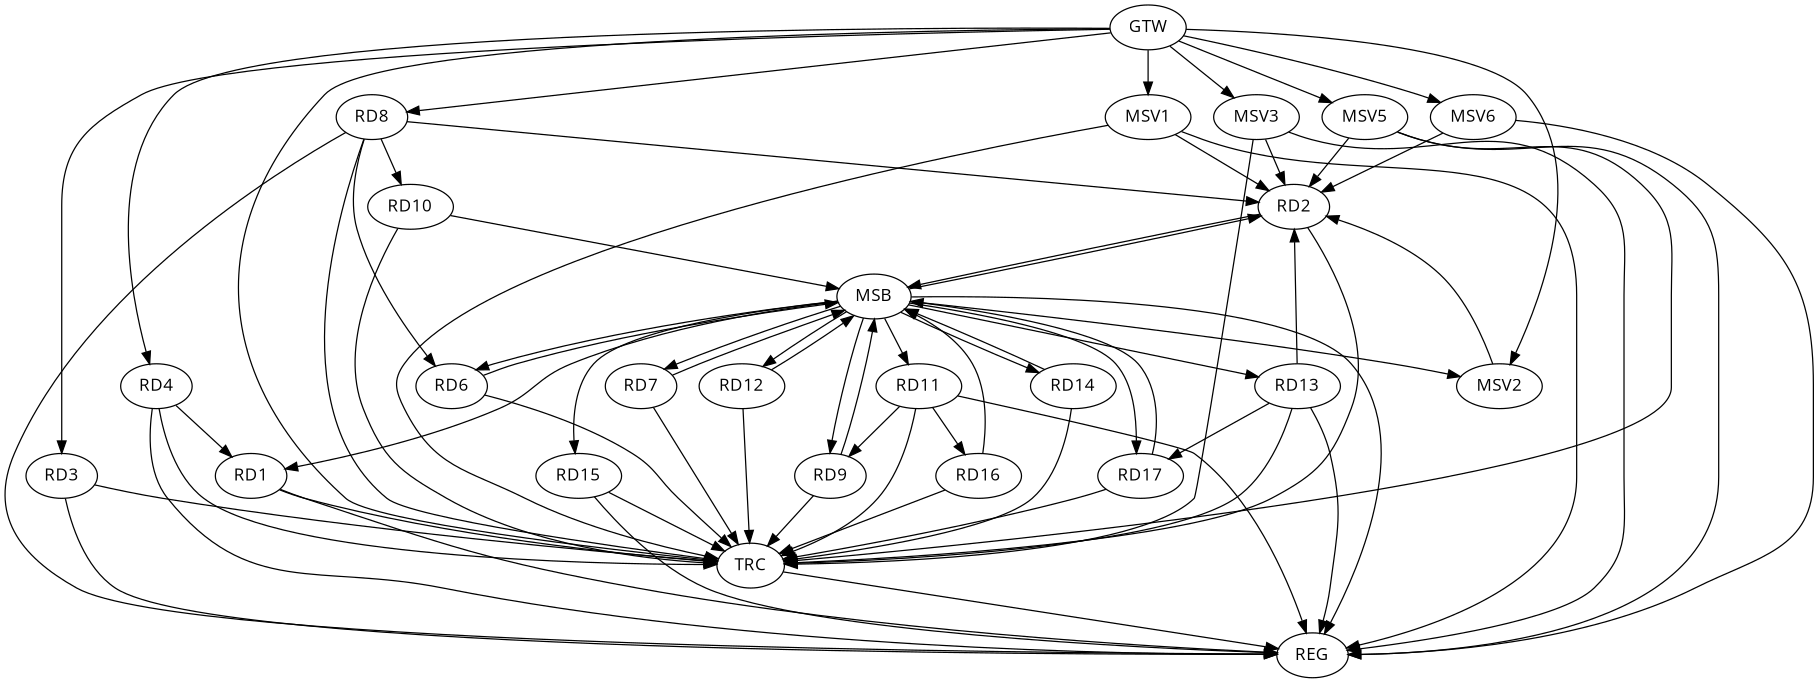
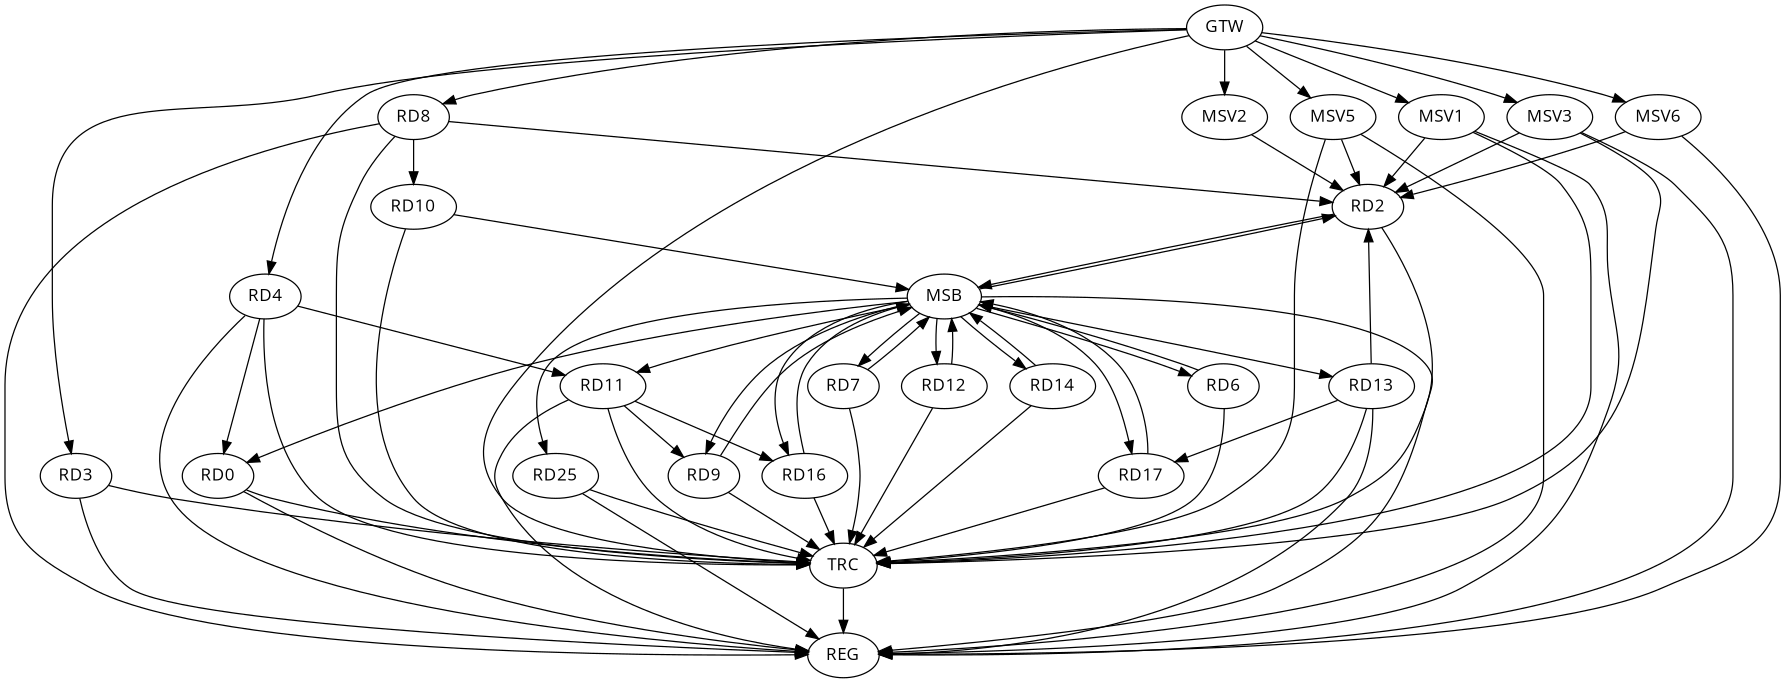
edge "RD8" -> "RD6": removed
edge "MSB" -> "MSV2": now "MSB" -> "RD16"
edge "RD4" -> "RD11": added
node "RD1": label "RD1" -> "RD0"
node "RD15": label "RD15" -> "RD25"
